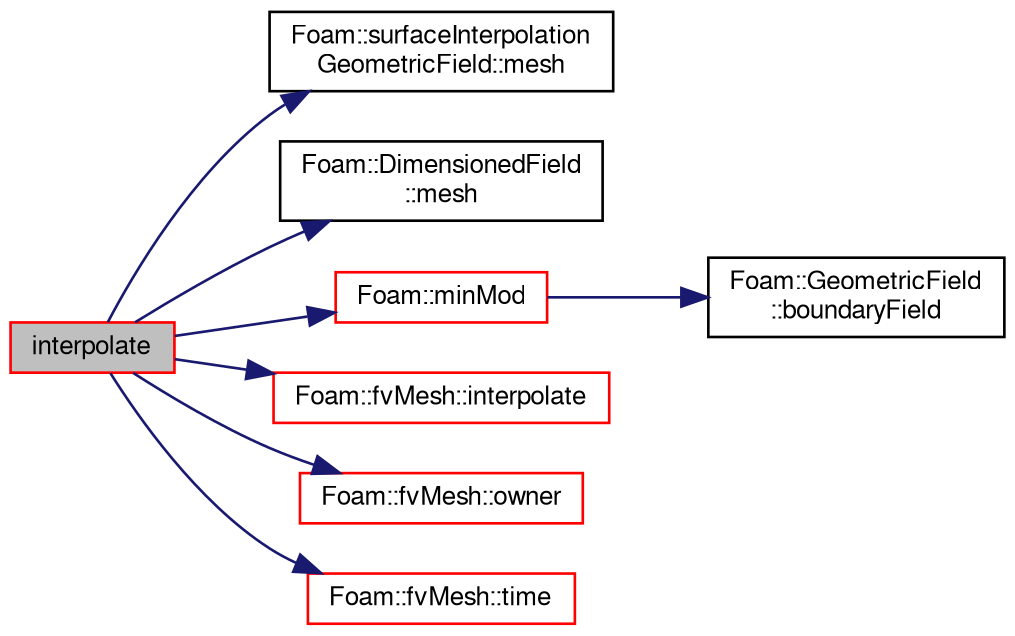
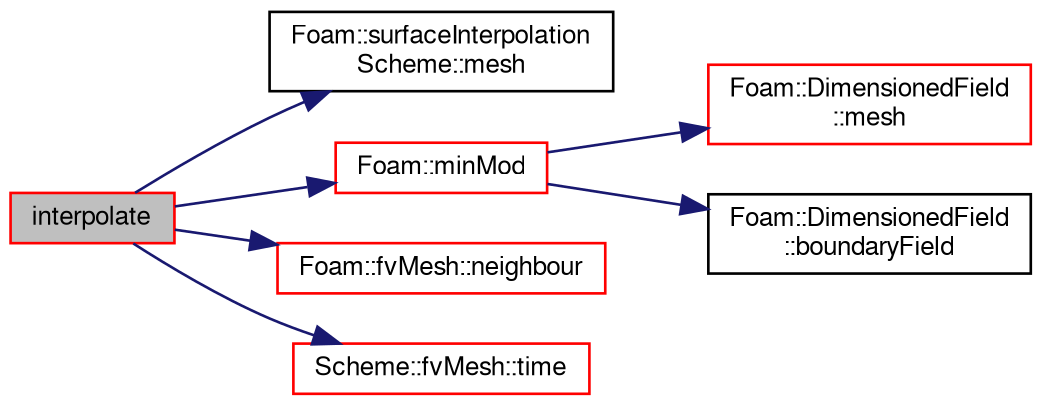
node "Foam::surfaceInterpolation GeometricField::mesh": label "Foam::surfaceInterpolation GeometricField::mesh" -> "Foam::surfaceInterpolation Scheme::mesh"
node "Foam::DimensionedField ::mesh": color black -> red
edge "interpolate" -> "Foam::DimensionedField ::mesh": now "Foam::minMod" -> "Foam::DimensionedField ::mesh"
node "Foam::GeometricField ::boundaryField": label "Foam::GeometricField ::boundaryField" -> "Foam::DimensionedField ::boundaryField"
node "Foam::fvMesh::interpolate": label "Foam::fvMesh::interpolate" -> "Foam::fvMesh::neighbour"
node "Foam::fvMesh::owner": removed
node "Foam::fvMesh::time": label "Foam::fvMesh::time" -> "Scheme::fvMesh::time"
